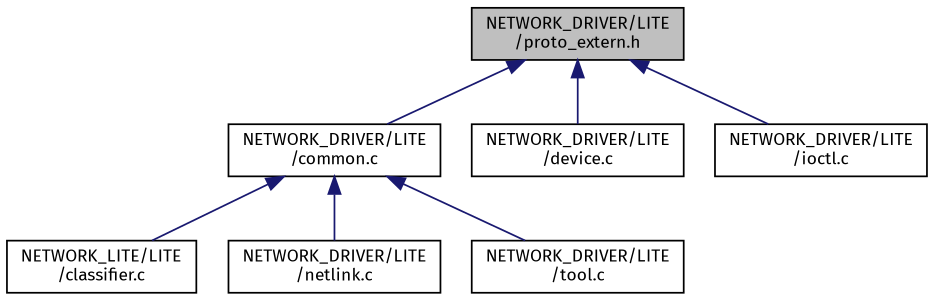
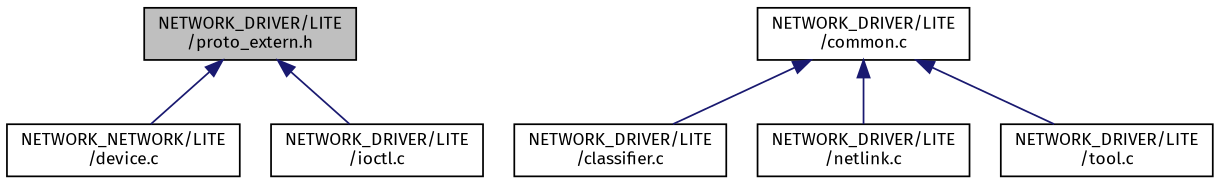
edge "NETWORK_DRIVER/LITE /common.c" -> "NETWORK_DRIVER/LITE /proto_extern.h": removed
node "NETWORK_DRIVER/LITE /device.c": label "NETWORK_DRIVER/LITE /device.c" -> "NETWORK_NETWORK/LITE /device.c"
node "NETWORK_LITE/LITE /classifier.c": label "NETWORK_LITE/LITE /classifier.c" -> "NETWORK_DRIVER/LITE /classifier.c"
